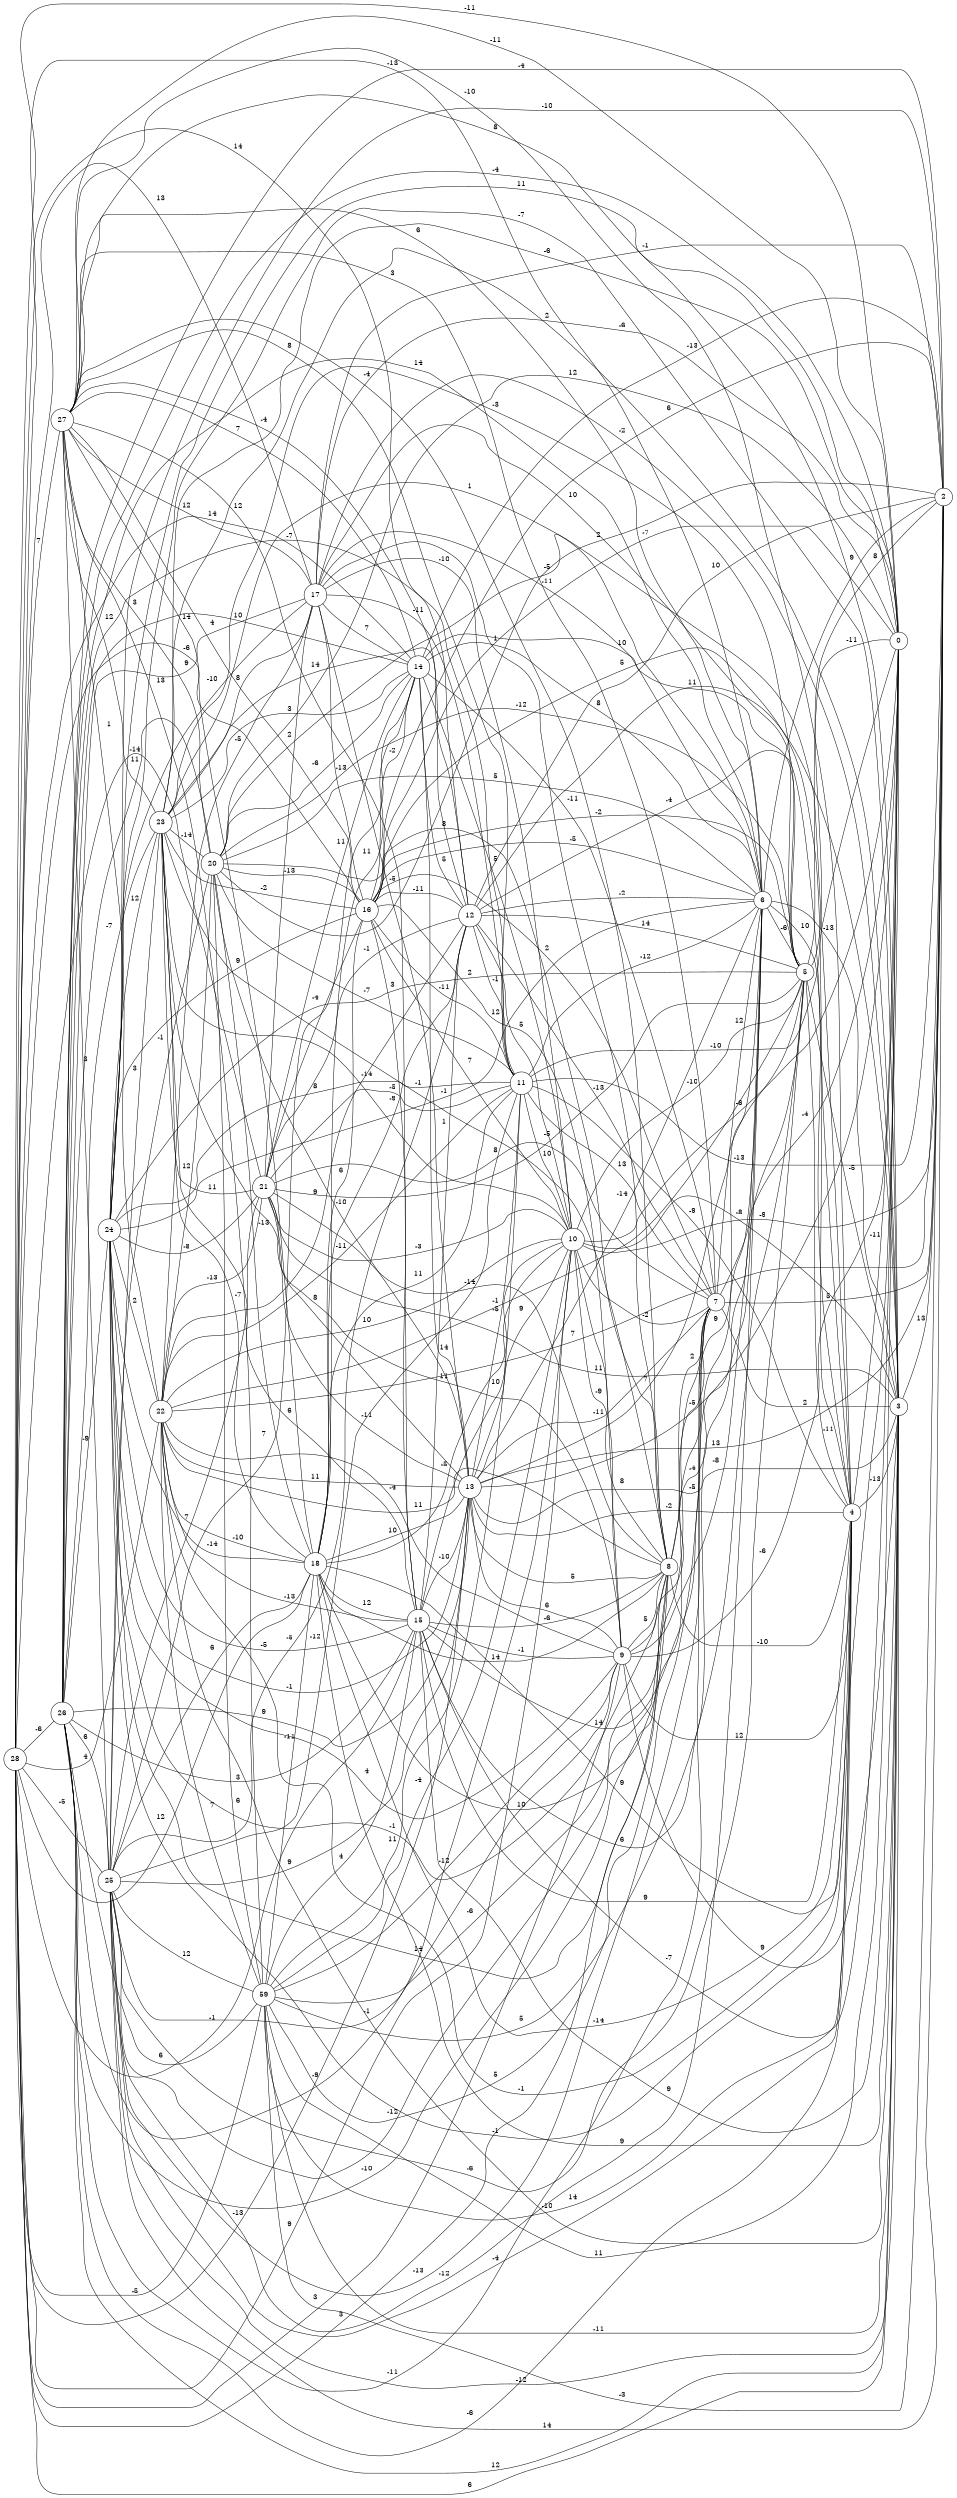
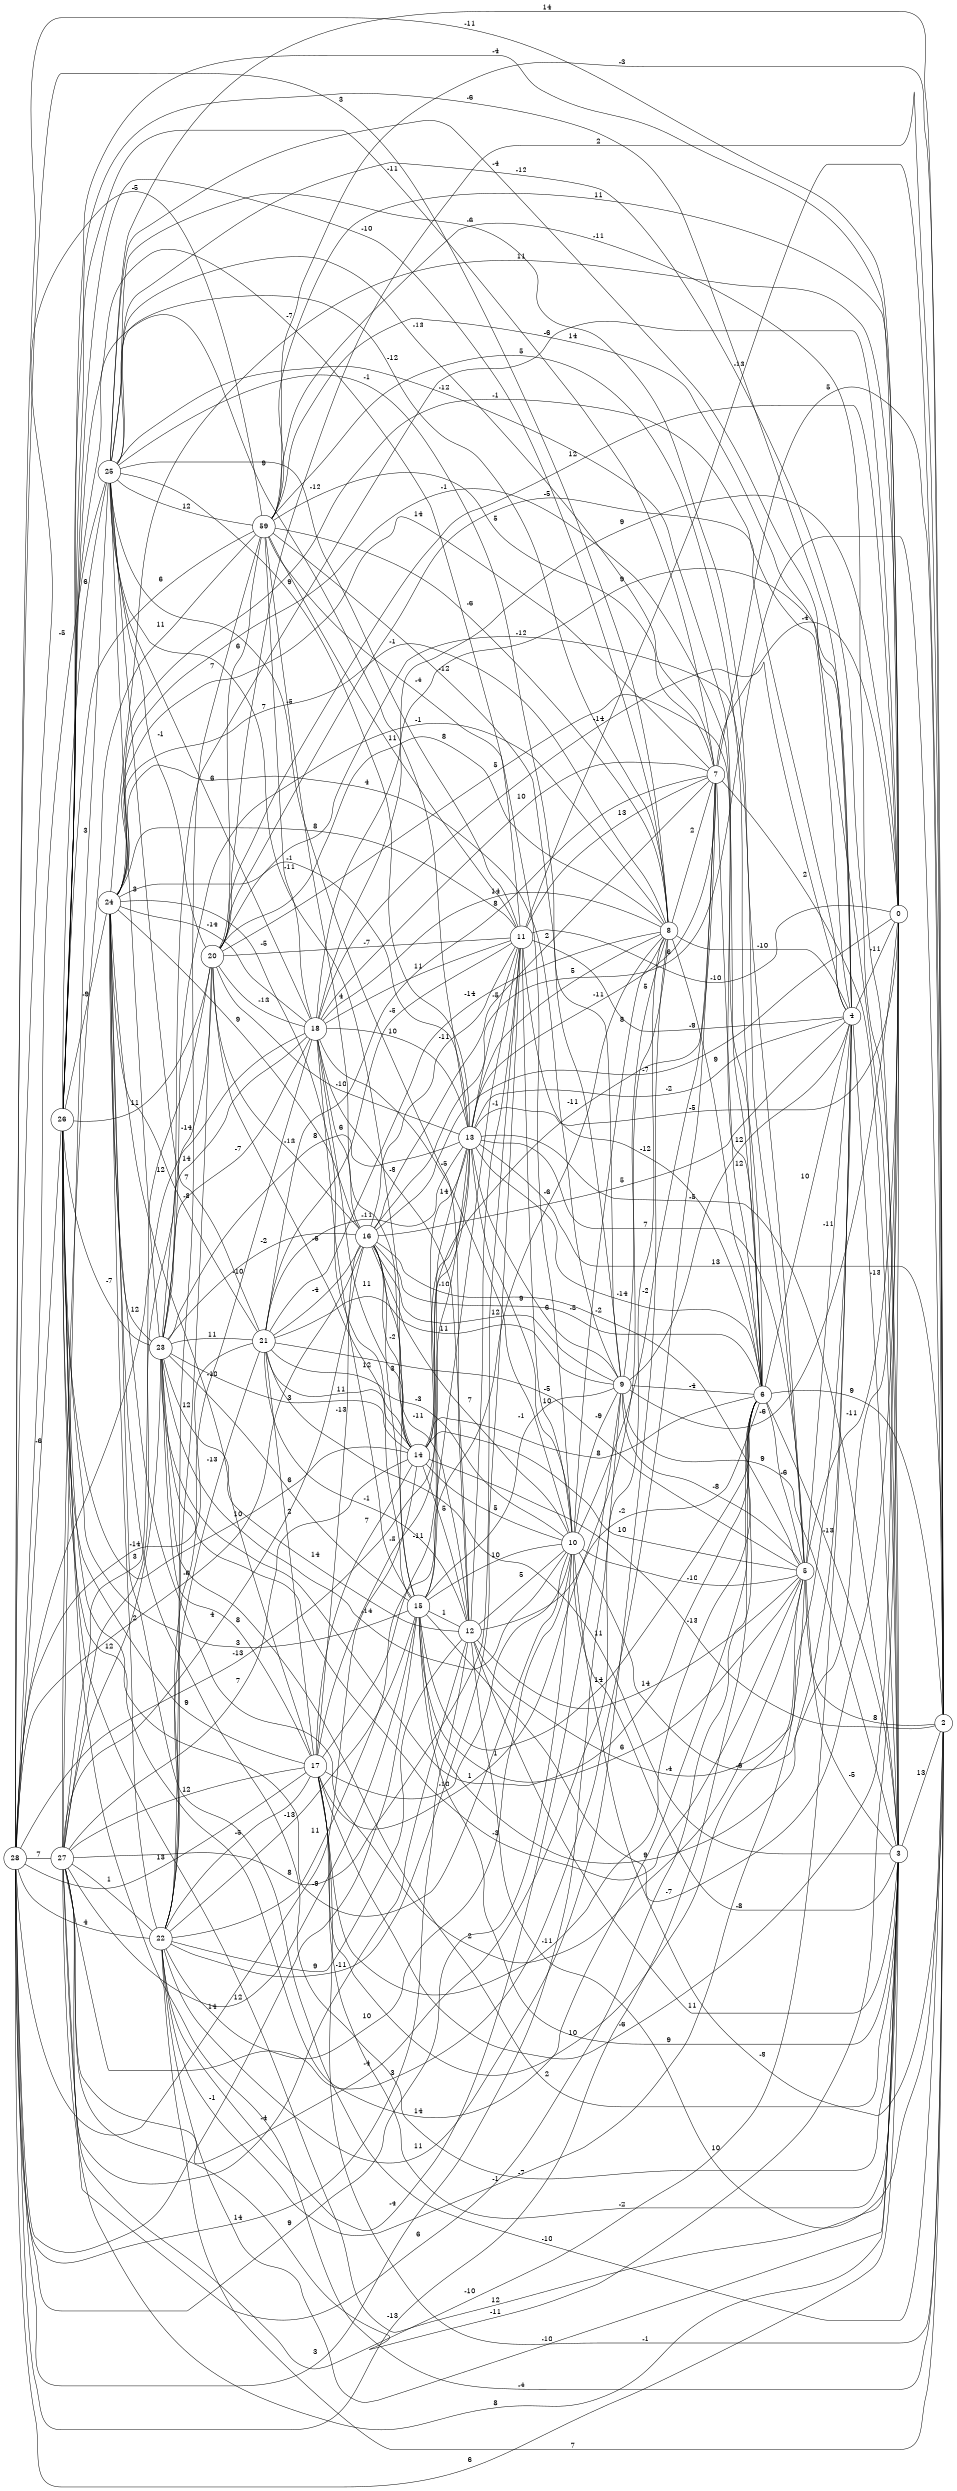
edge "27" -- "59": label "13" -> "11"
edge "12" -- "7": removed, label "-13"
edge "22" -- "4": removed, label "-1"
